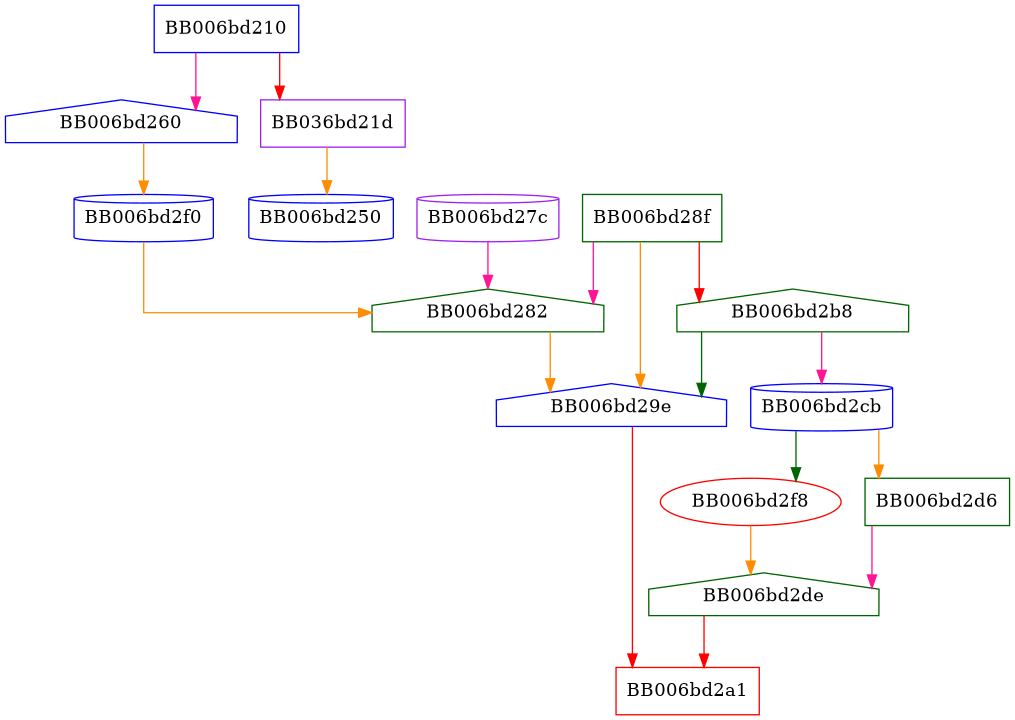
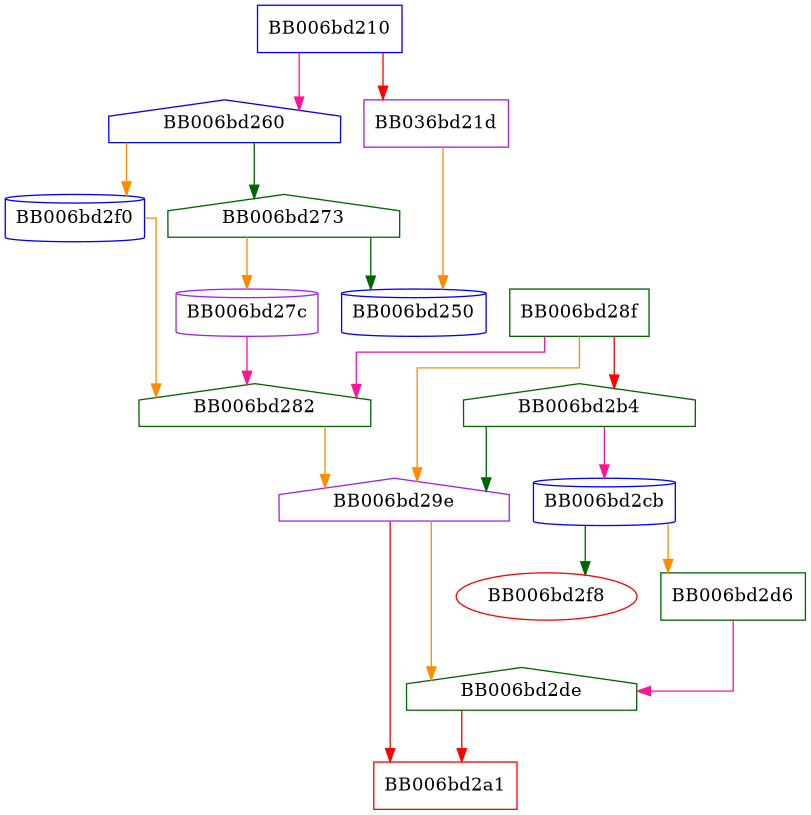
node "BB006bd273": added
node "BB006bd2b8": label "BB006bd2b8" -> "BB006bd2b4"
node "BB006bd29e": color blue -> purple
edge "BB006bd2f8" -> "BB006bd2de": now "BB006bd29e" -> "BB006bd2de"
